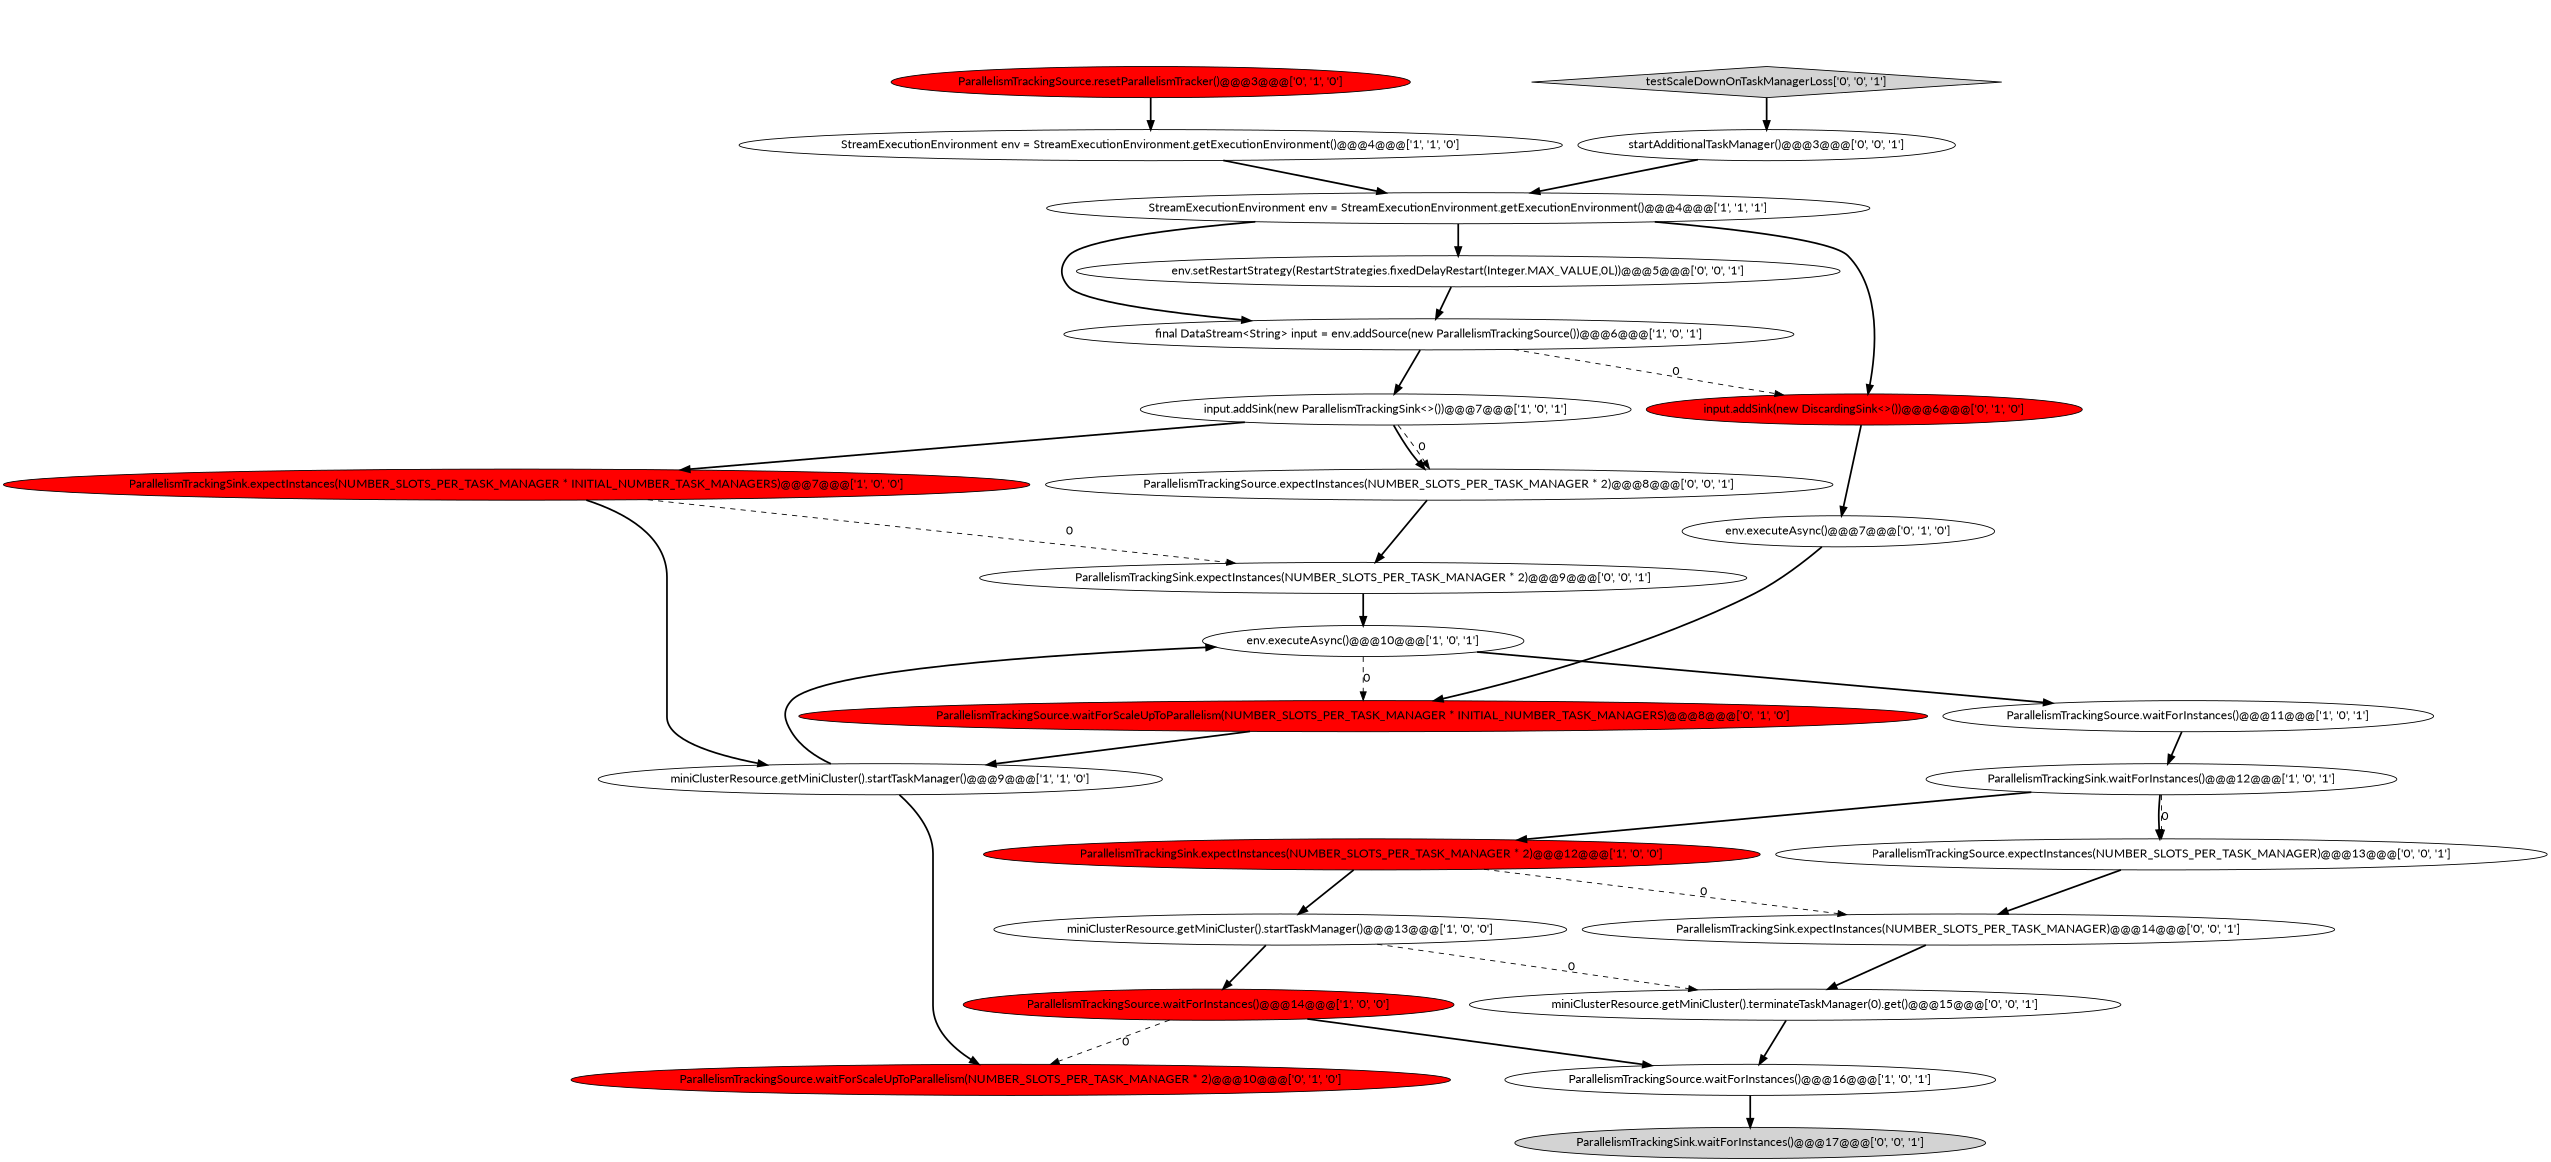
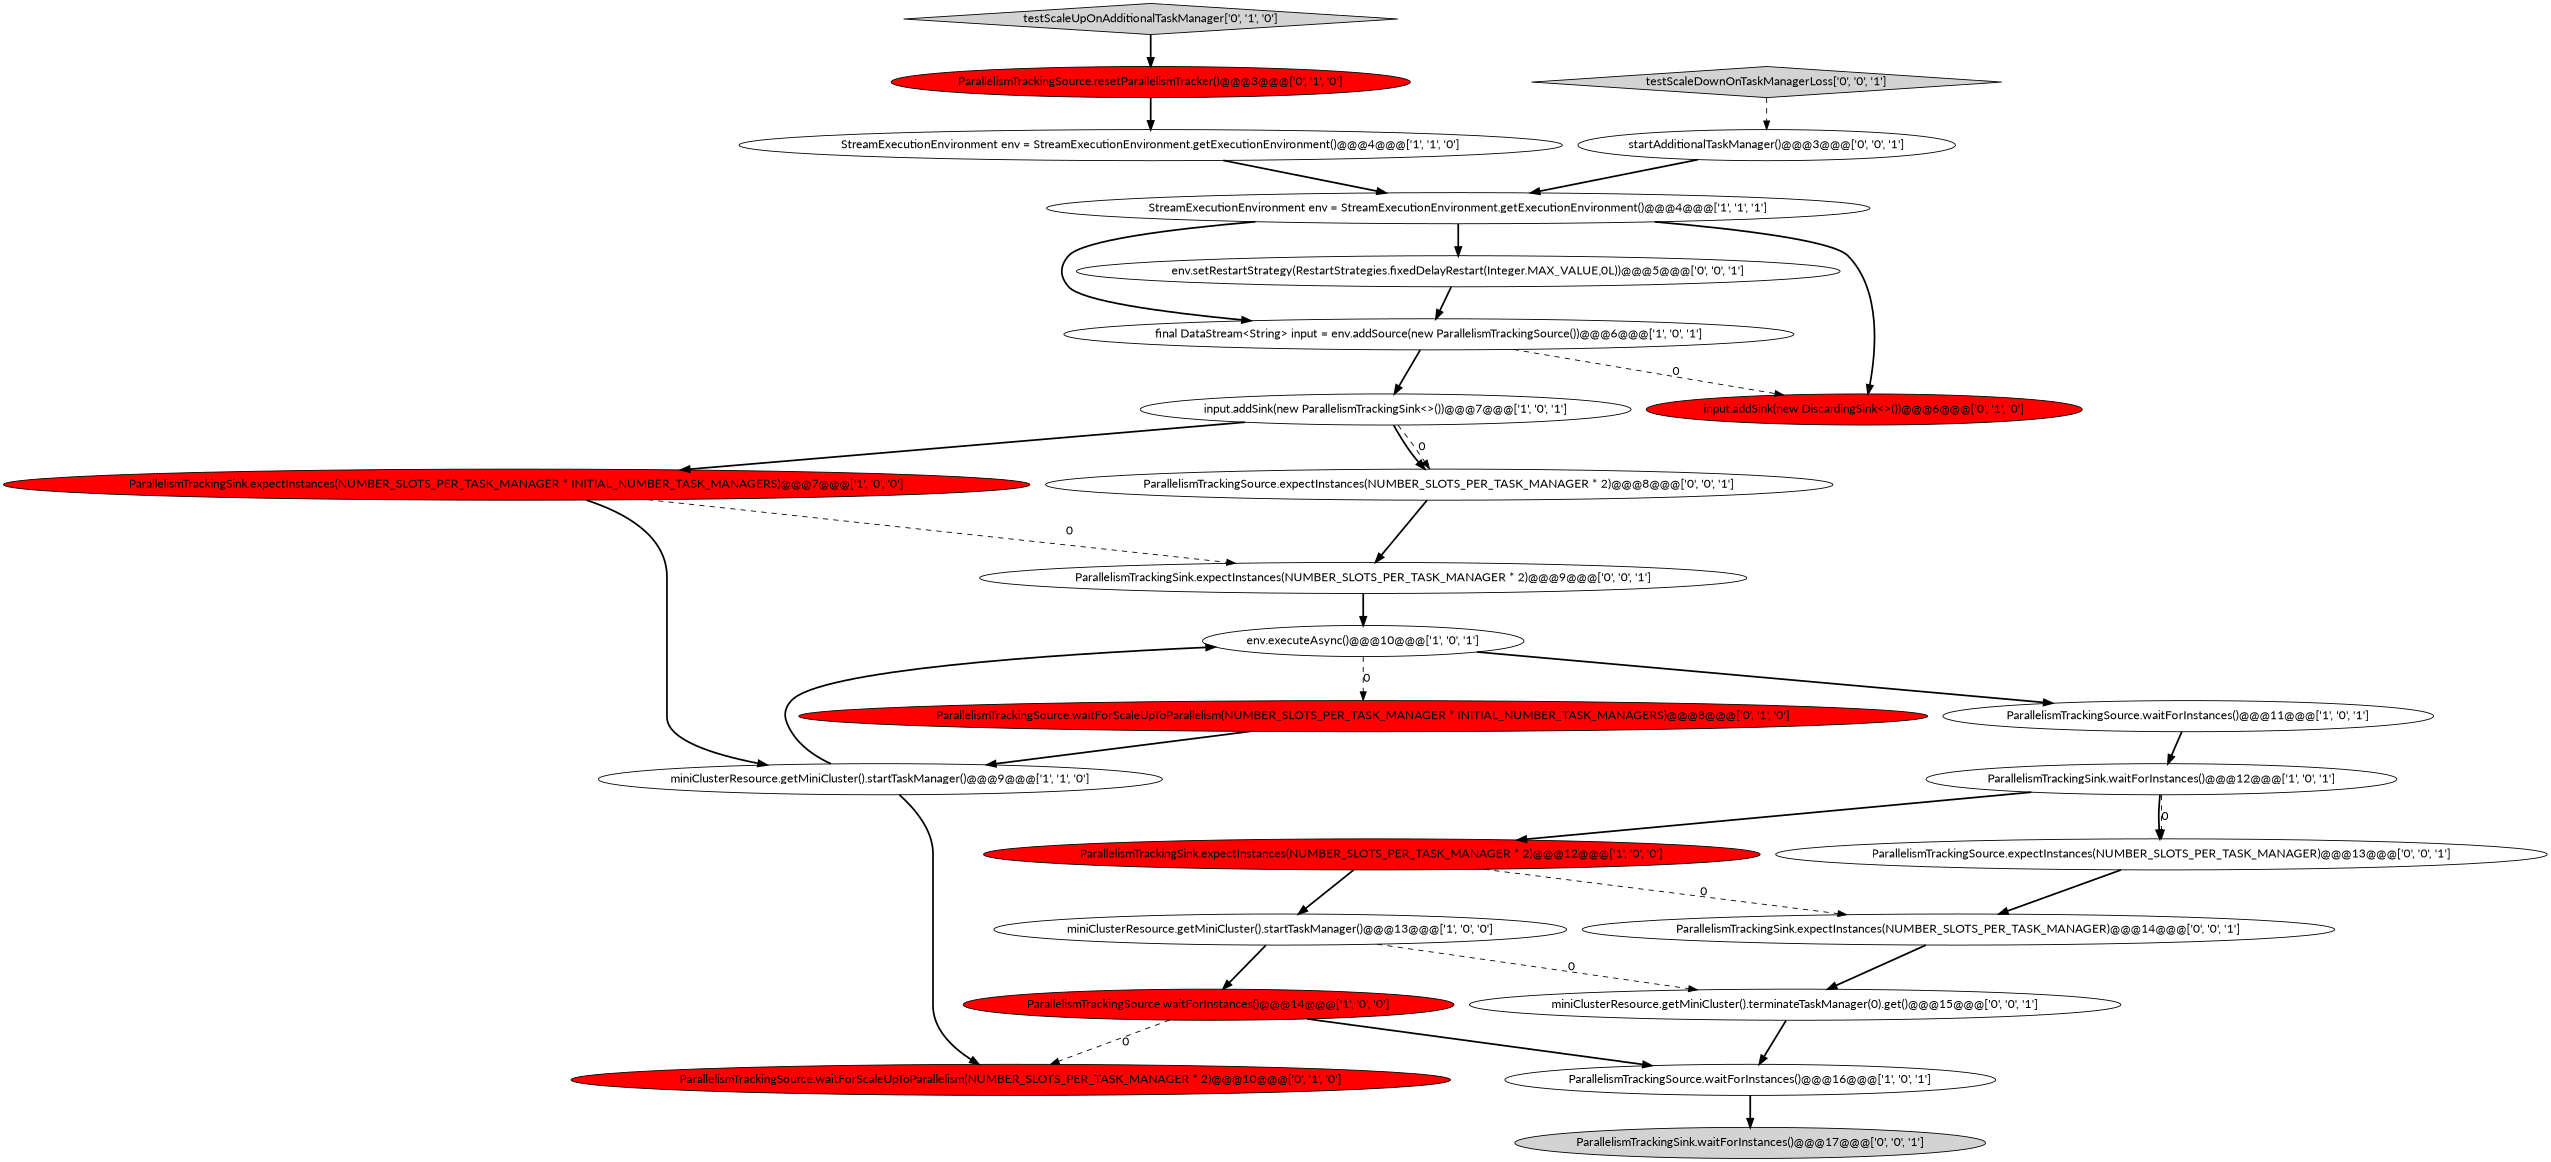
node "testScaleUpOnAdditionalTaskManager['0', '1', '0']": added
edge "testScaleDownOnTaskManagerLoss['0', '0', '1']" -> "startAdditionalTaskManager()@@@3@@@['0', '0', '1']": style bold -> dashed
node "env.executeAsync()@@@7@@@['0', '1', '0']": removed
